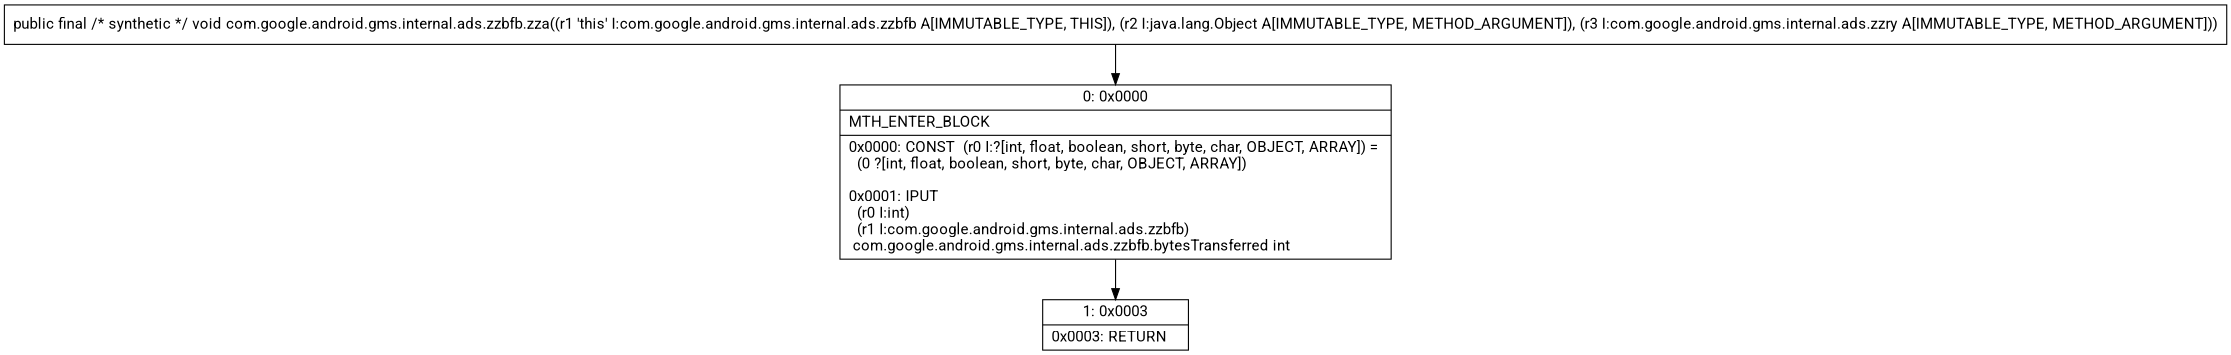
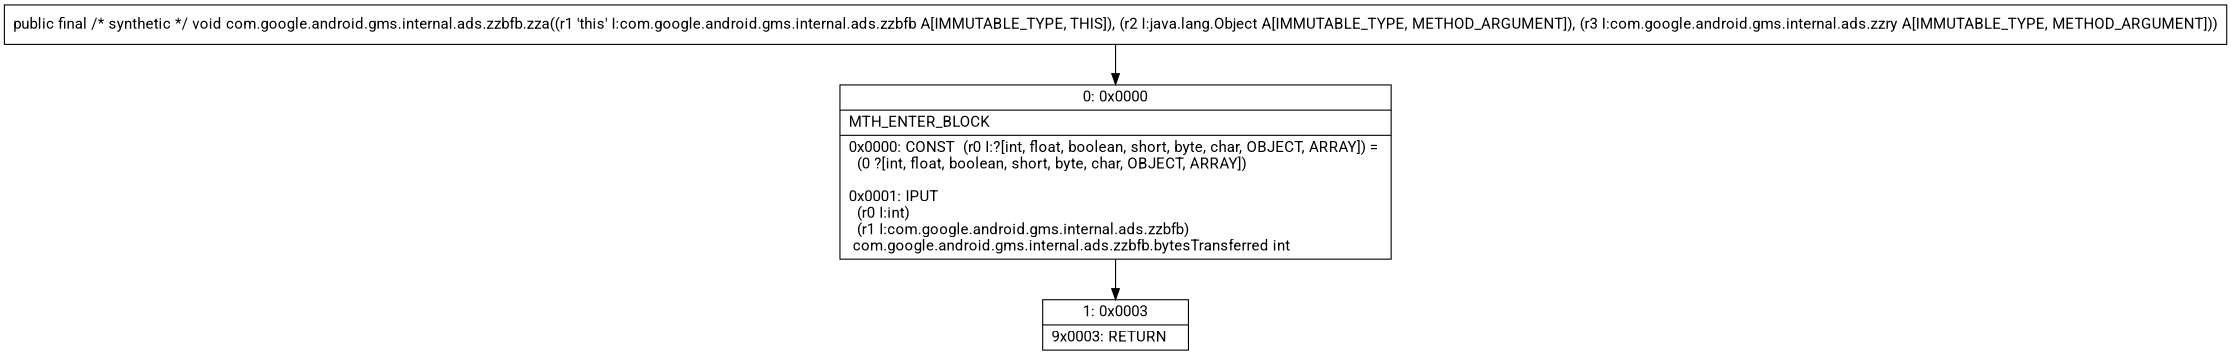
node "1: 0x0003": text "0x0003: RETURN" -> "9x0003: RETURN"
